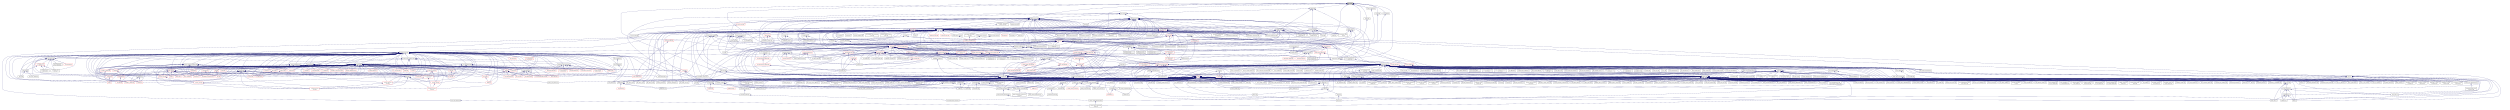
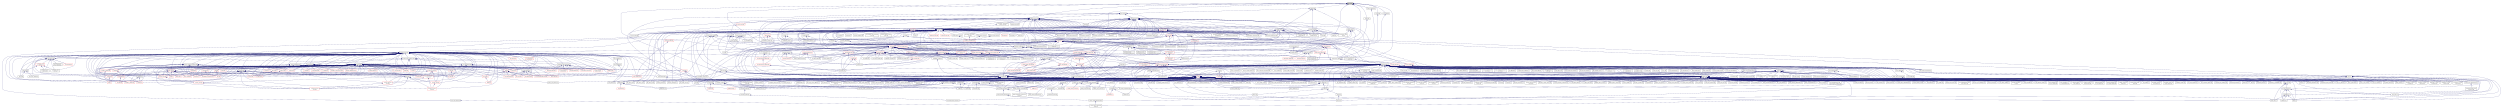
node "transpose_block_numa.cpp": added
